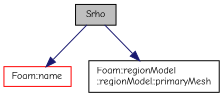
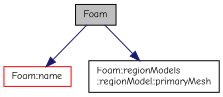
node "Srho": label "Srho" -> "Foam"
node "Foam::regionModel ::regionModel::primaryMesh": label "Foam::regionModel ::regionModel::primaryMesh" -> "Foam::regionModels ::regionModel::primaryMesh"
